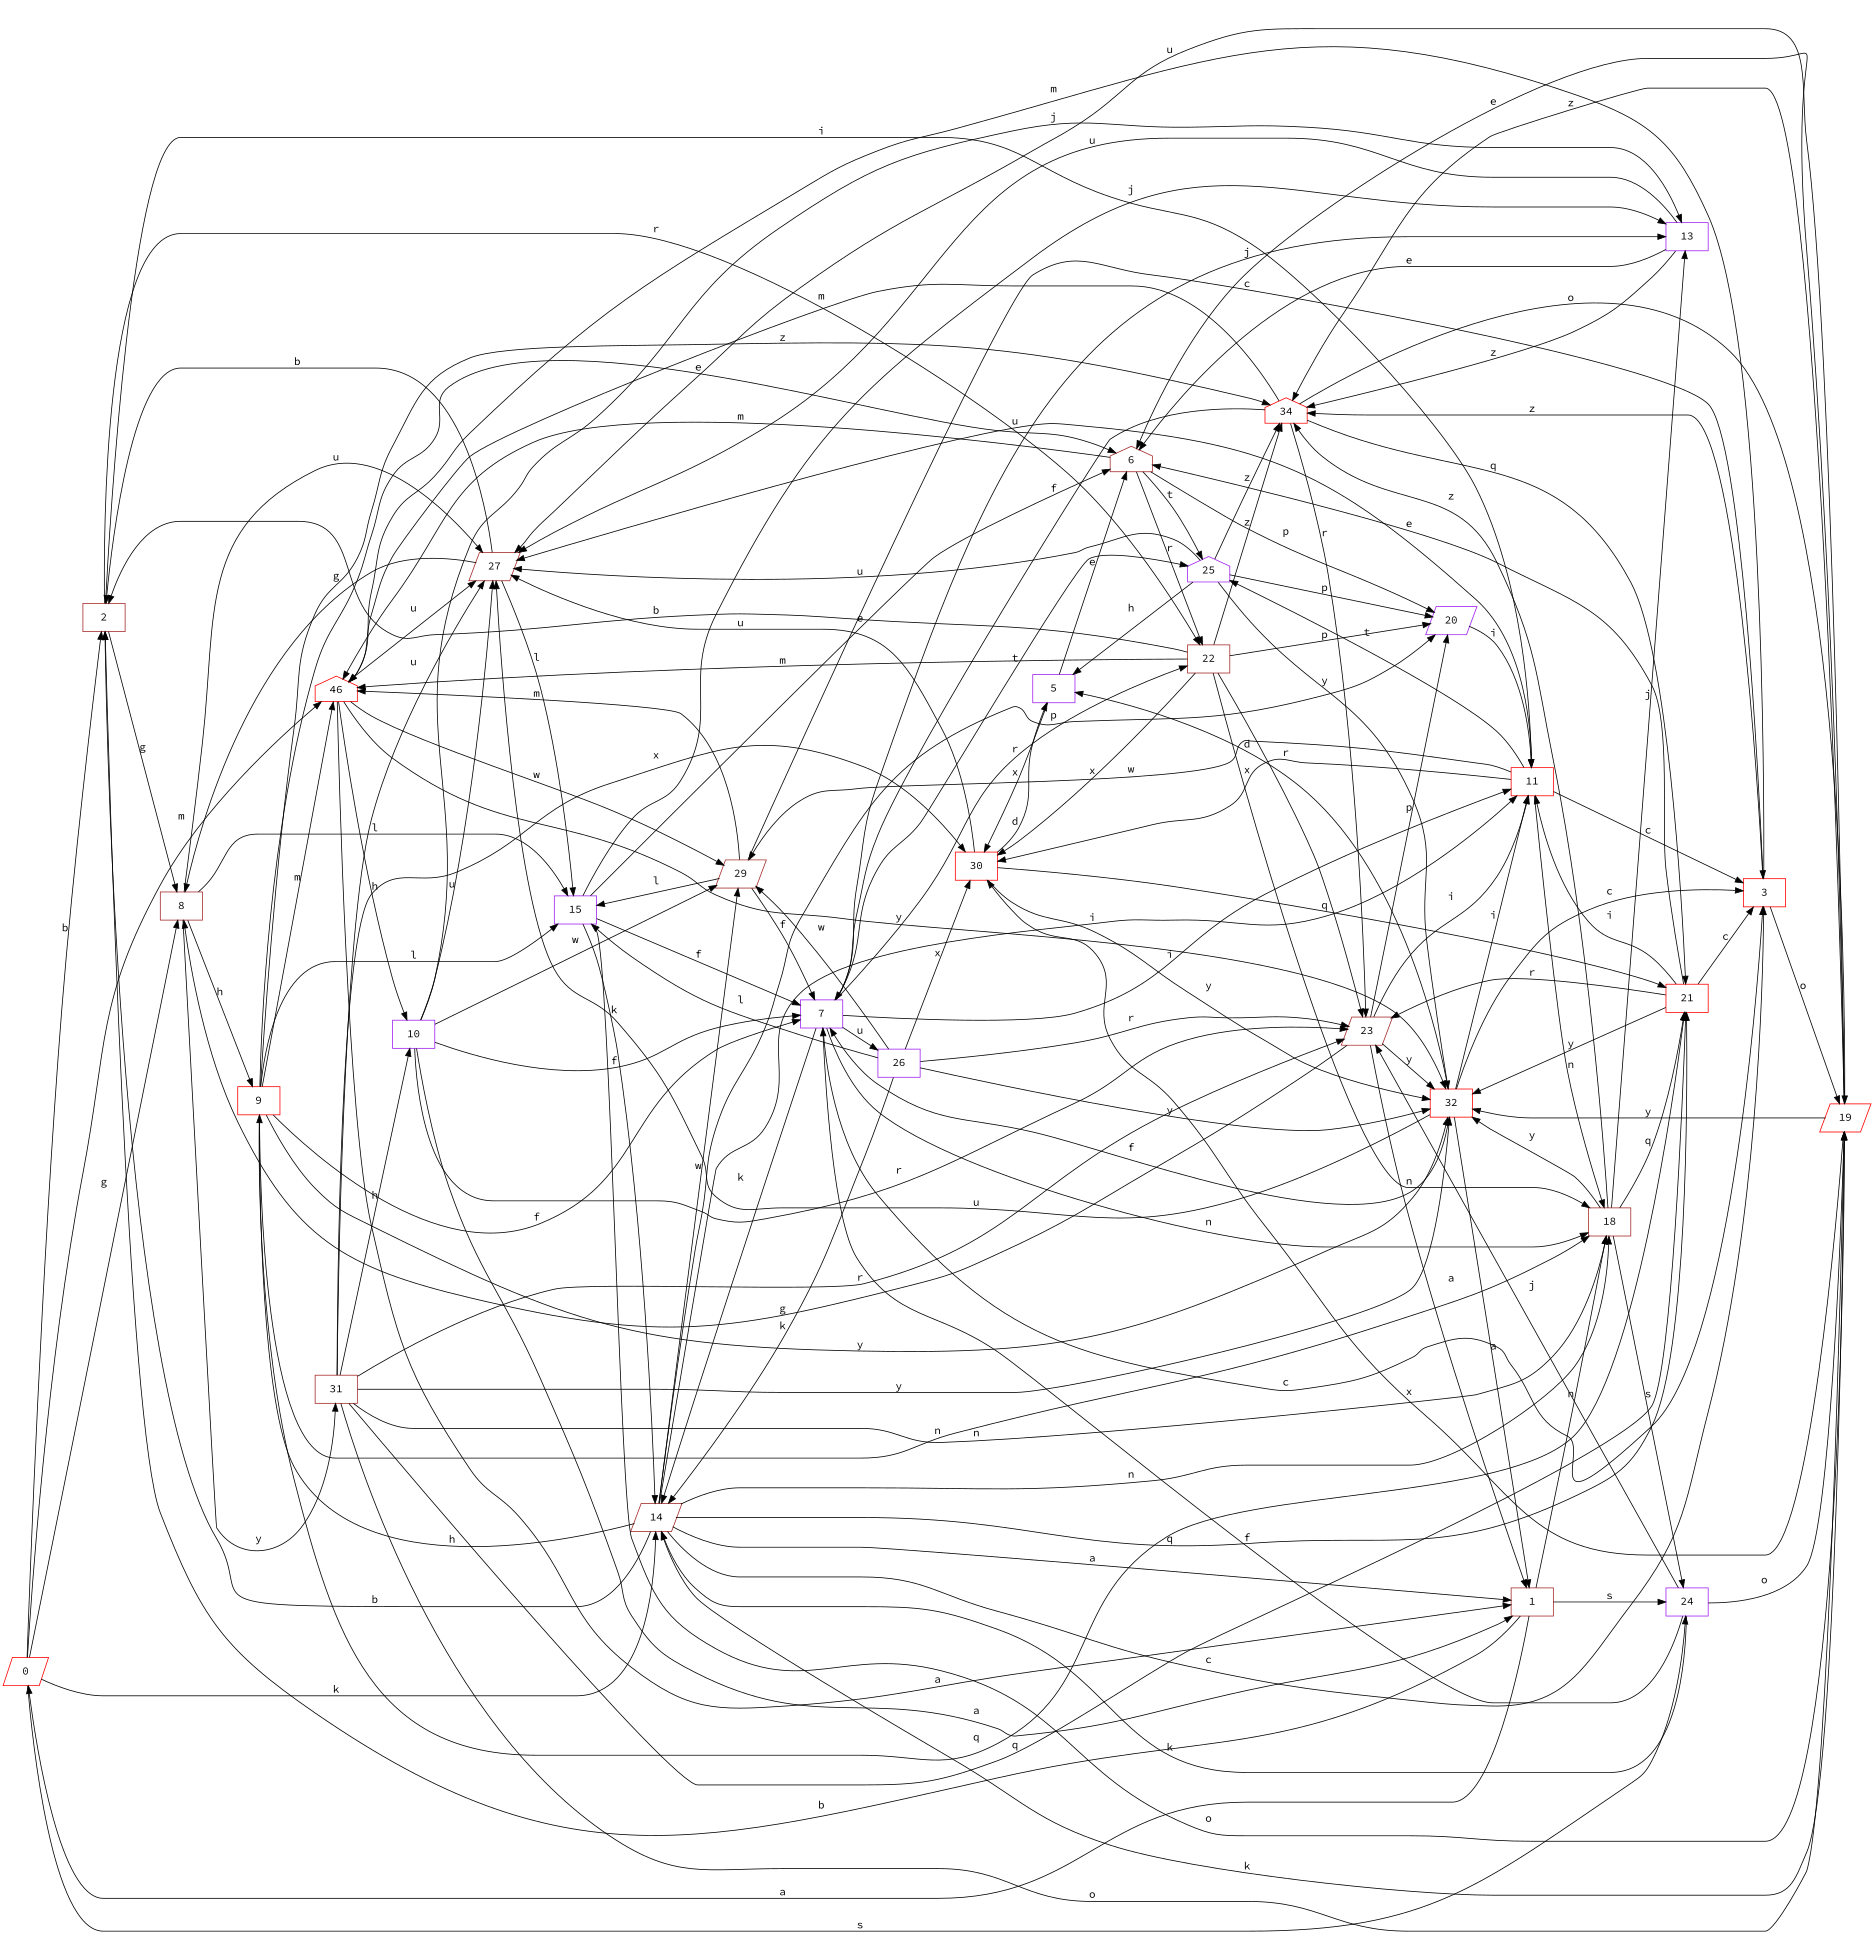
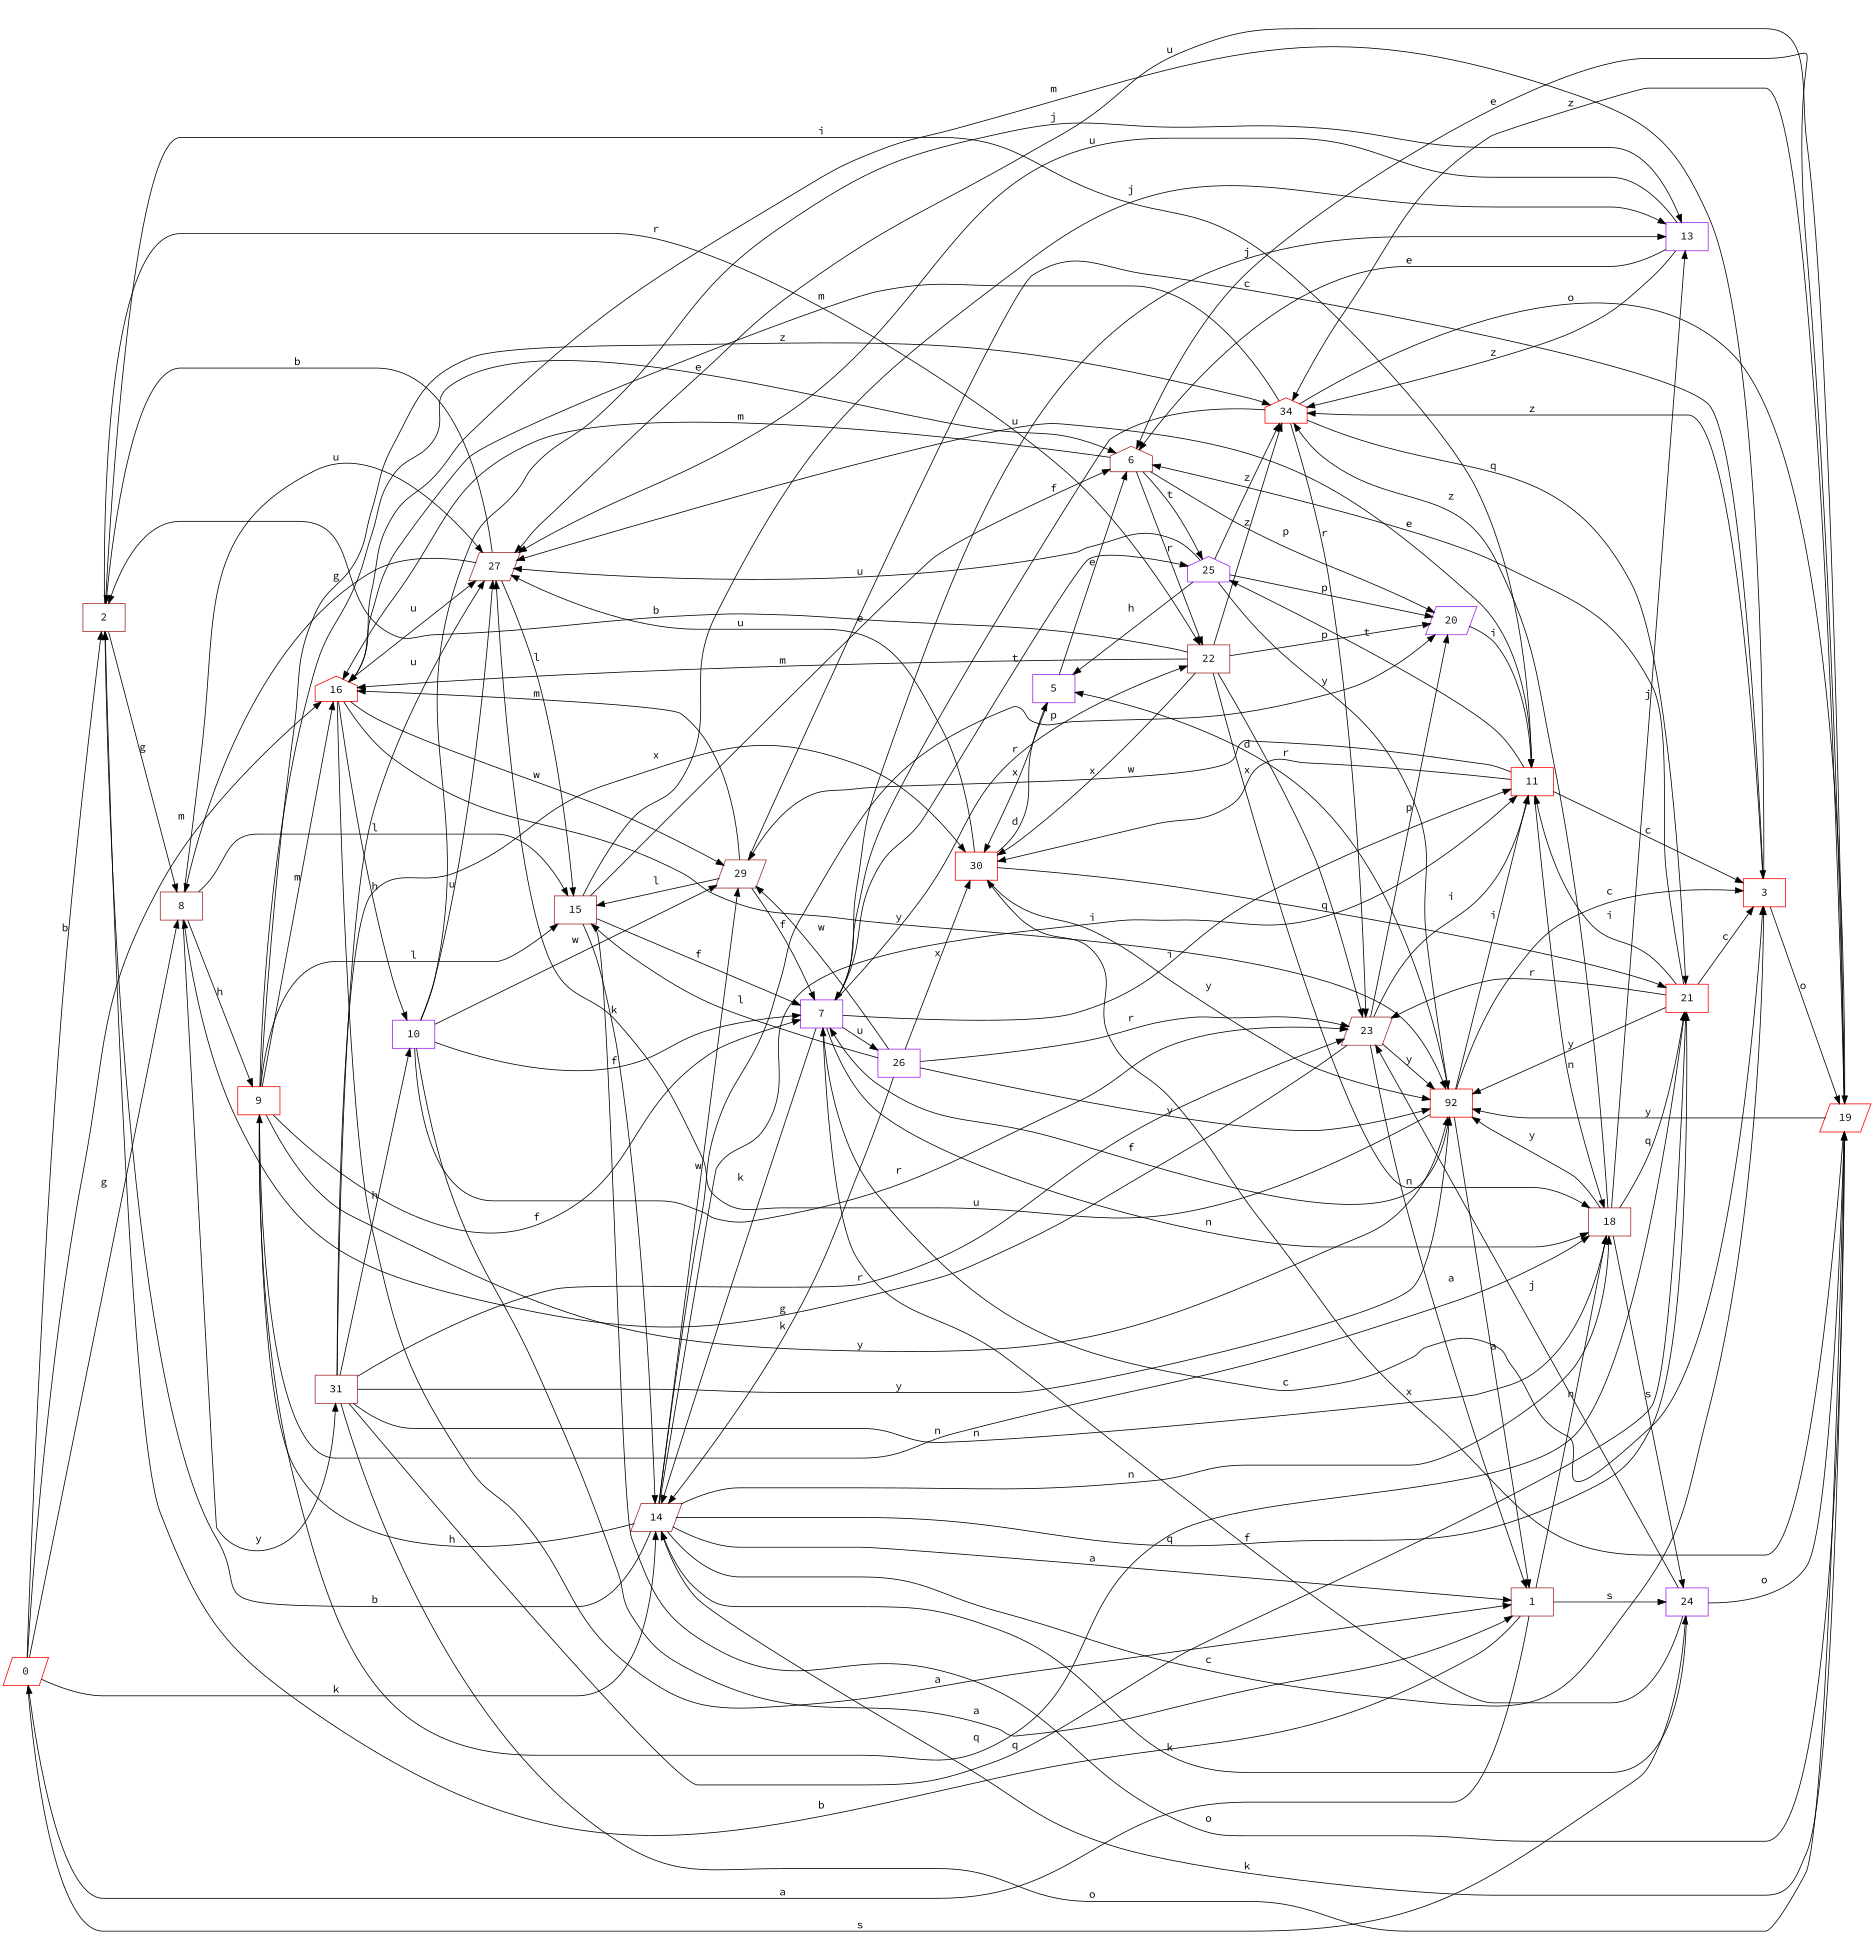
node "46": label "46" -> "16"
node "15": color purple -> brown
node "32": label "32" -> "92"
